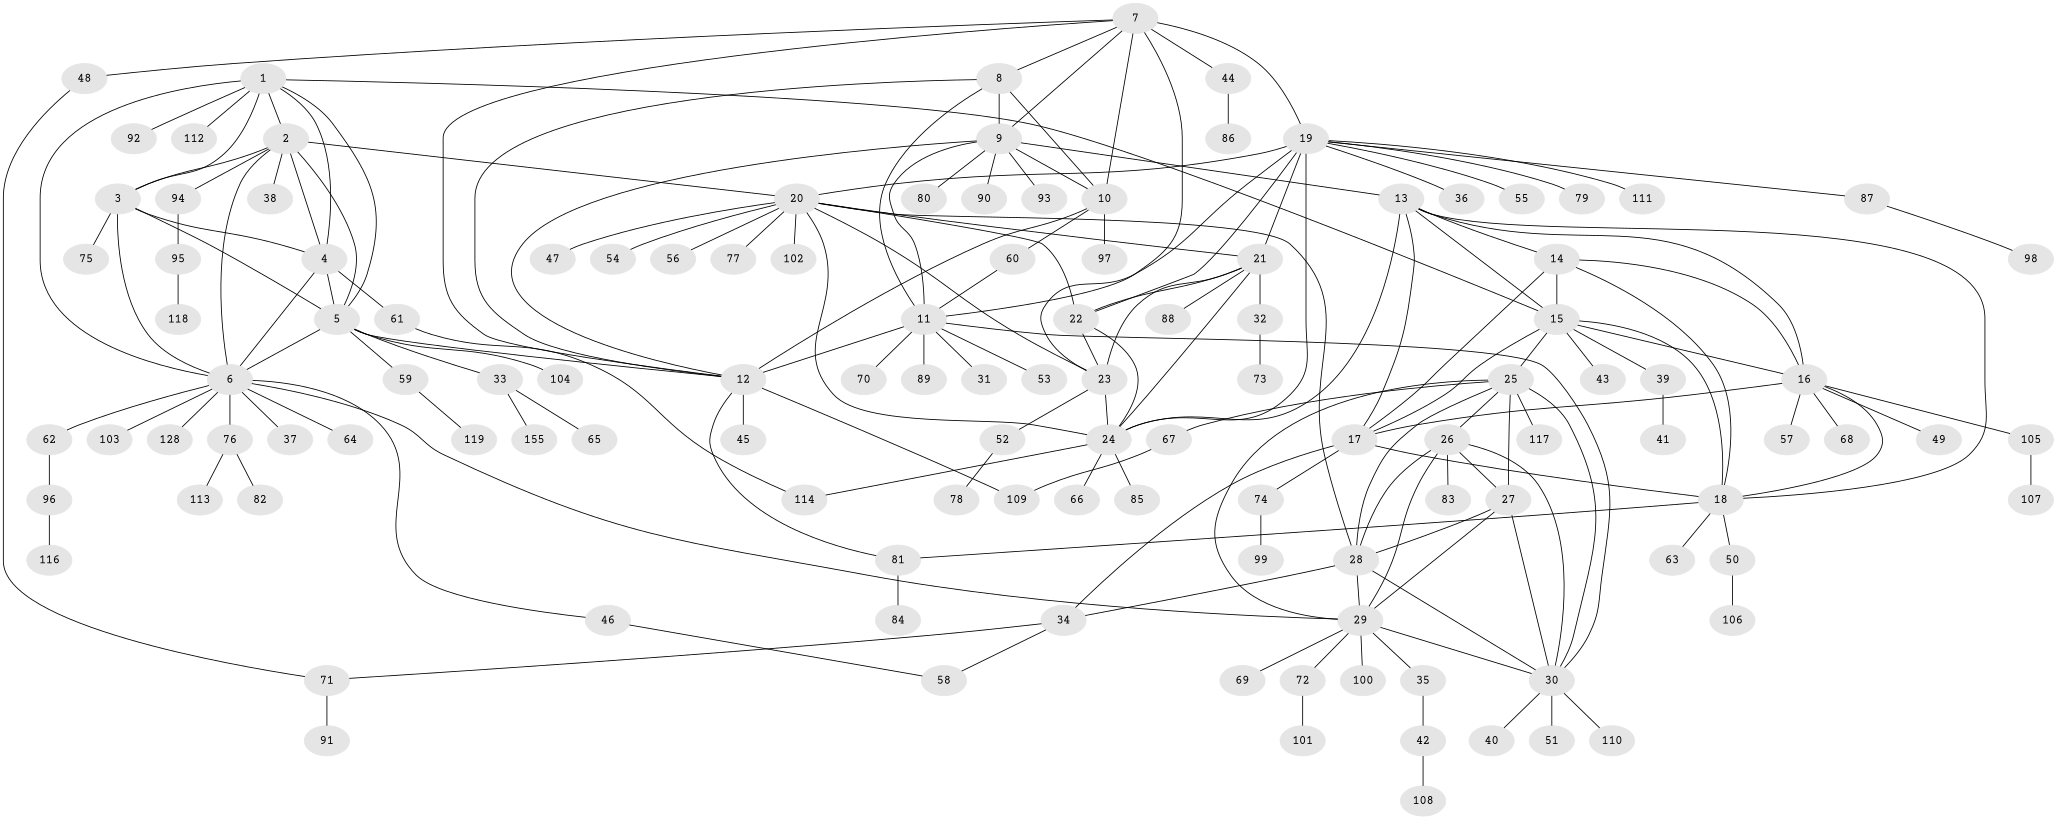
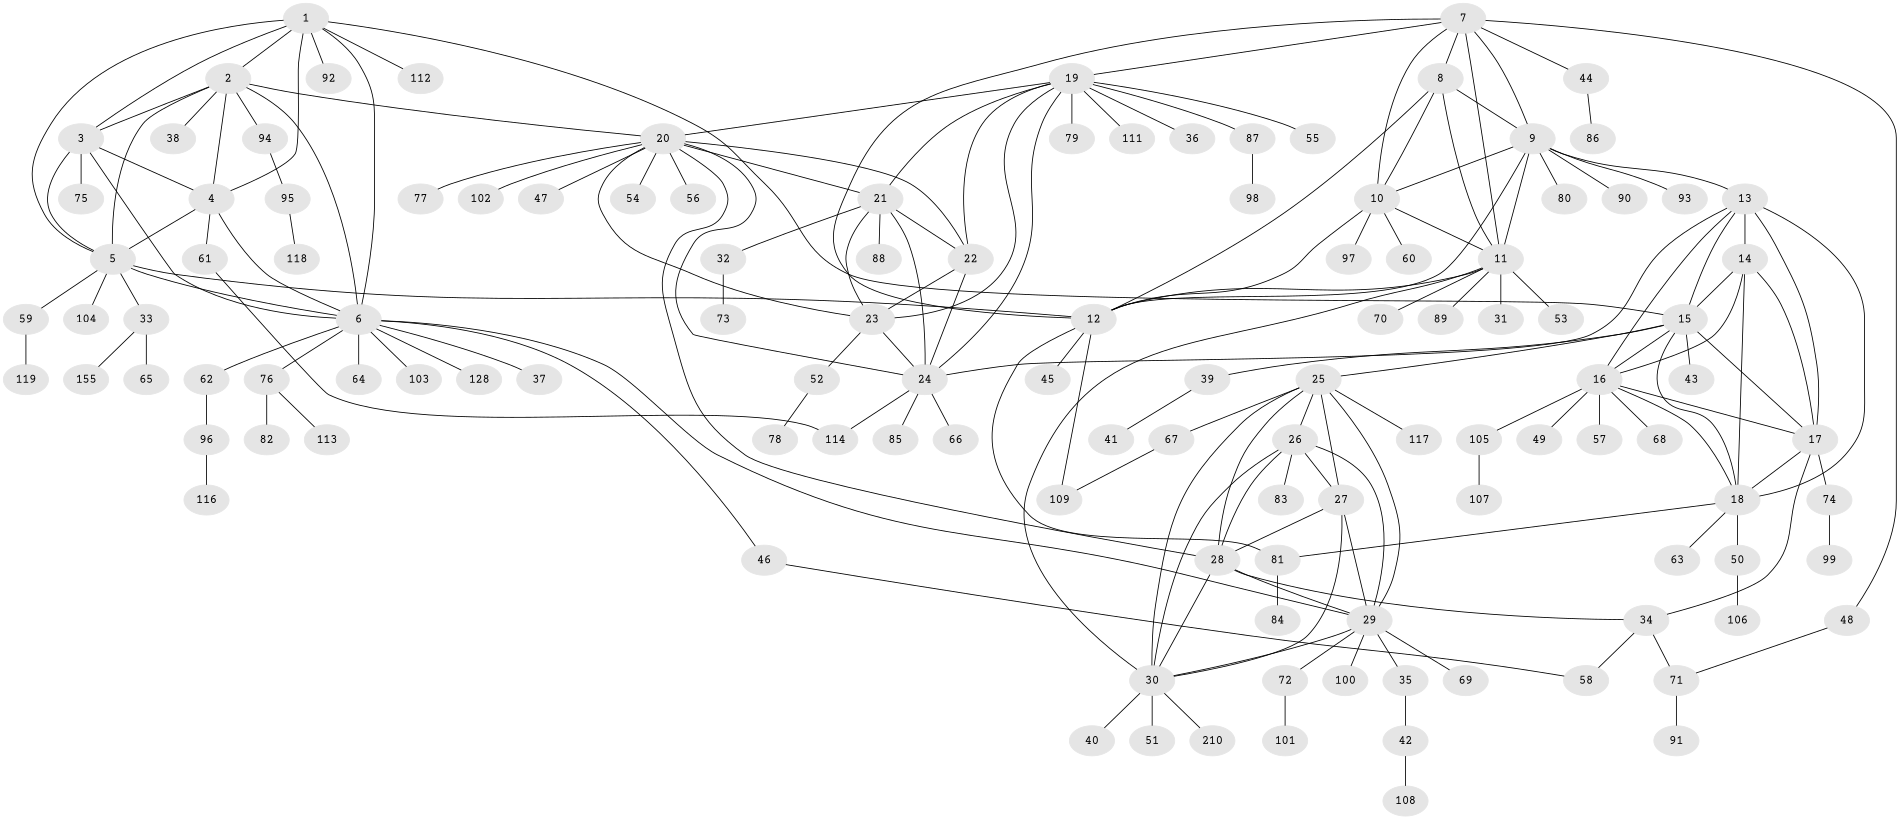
edge "60" -- "11": now "10" -- "11"
node "110": label "110" -> "210"
